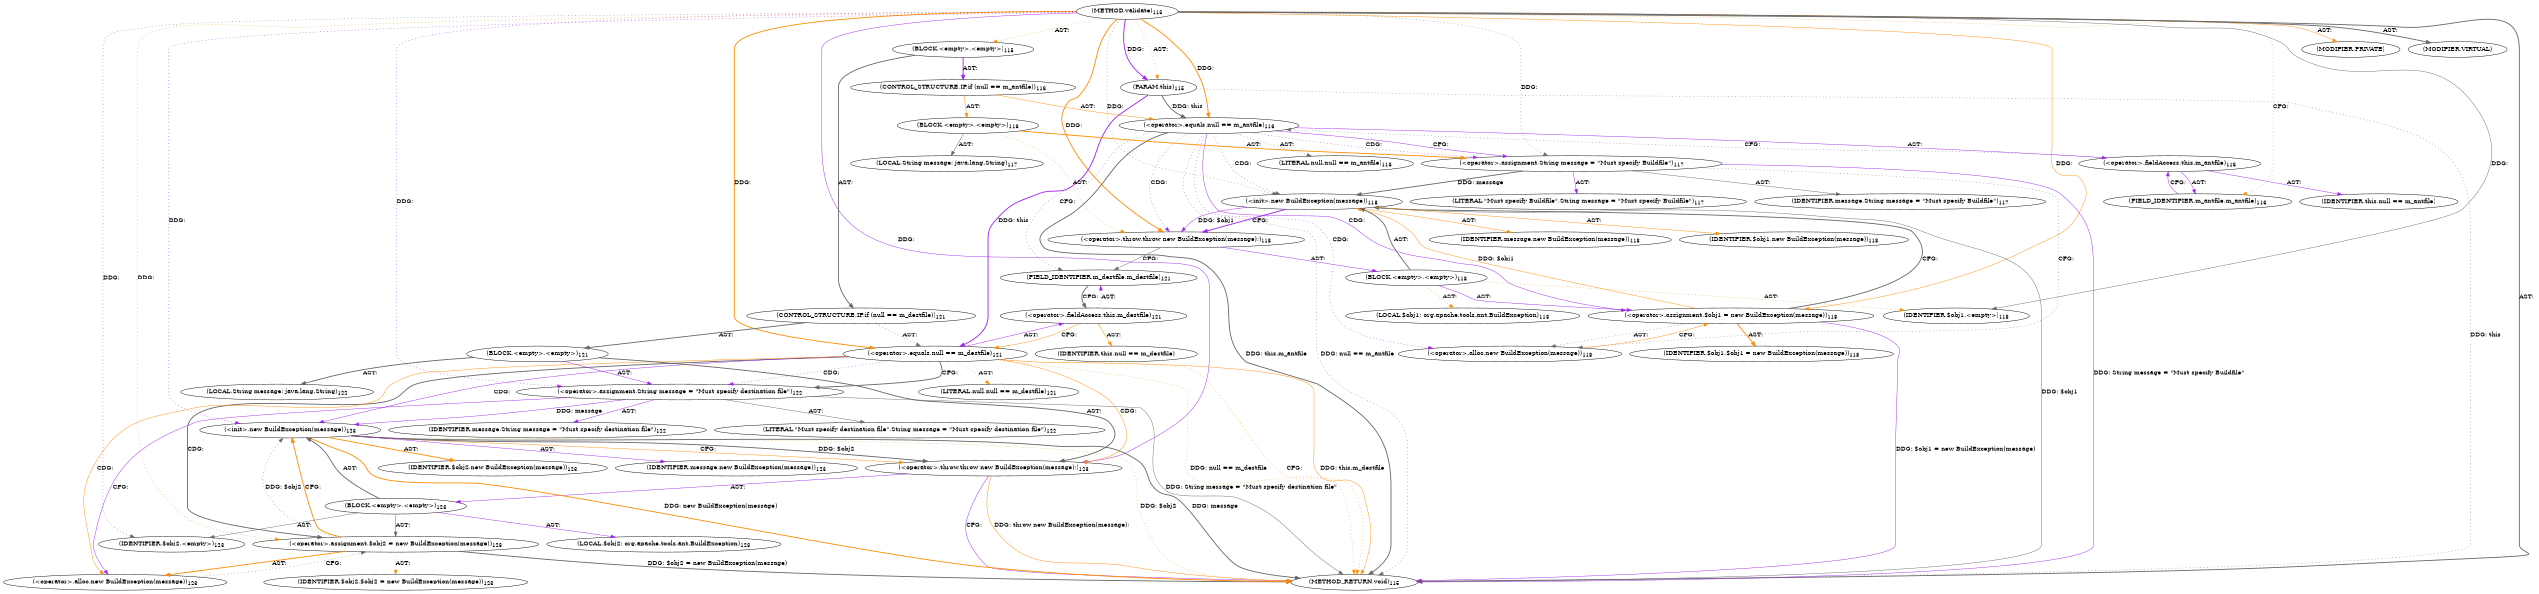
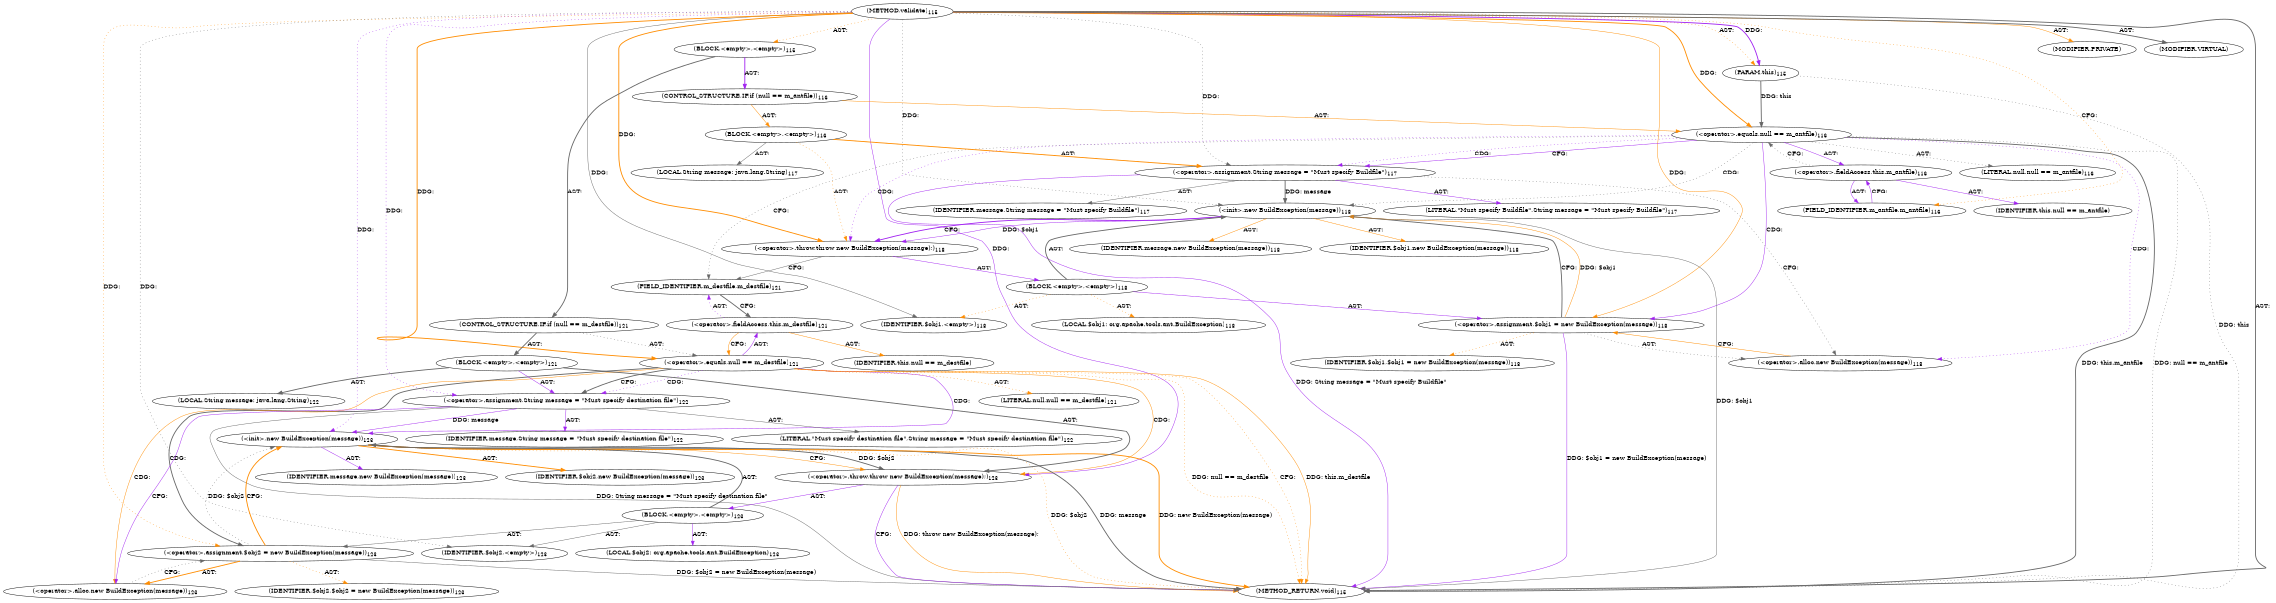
edge "(PARAM,this)" -> "(<operator>.equals,null == m_destfile)": removed, label "DDG: this"
edge "(<operator>.assignment,$obj1 = new BuildException(message))" -> "(IDENTIFIER,$obj1,$obj1 = new BuildException(message))": style bold -> dotted
edge "(<operator>.assignment,$obj2 = new BuildException(message))" -> "(METHOD_RETURN,void)": style bold -> solid
